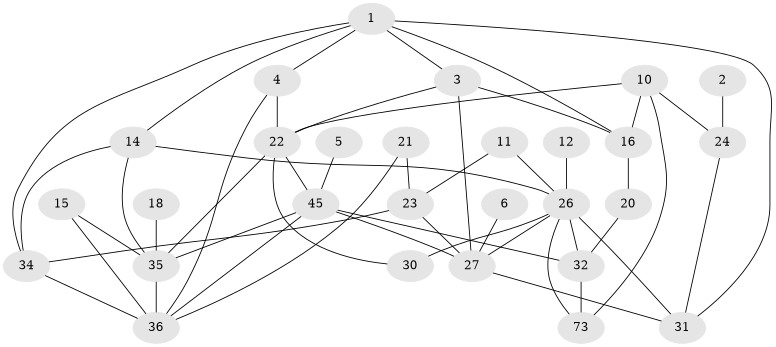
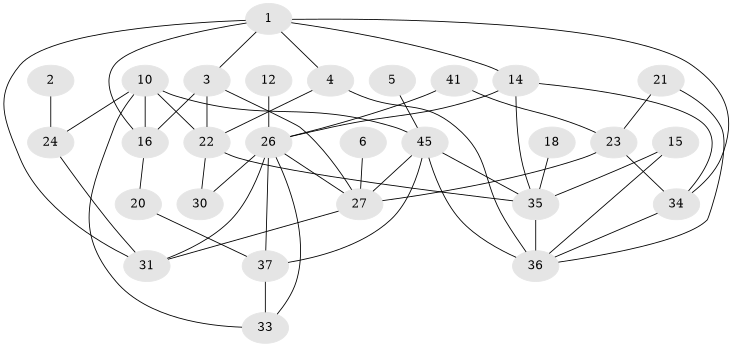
node "11": label "11" -> "41"
edge "22" -- "45": now "10" -- "45"
node "32": label "32" -> "37"
node "73": label "73" -> "33"
